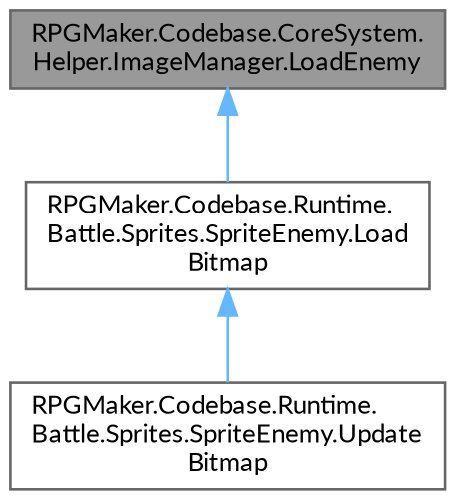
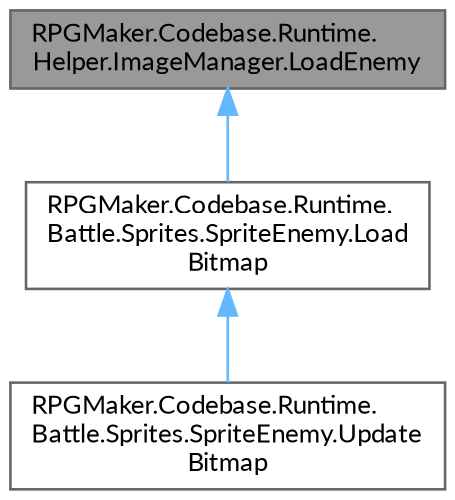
node "RPGMaker.Codebase.CoreSystem. Helper.ImageManager.LoadEnemy": label "RPGMaker.Codebase.CoreSystem. Helper.ImageManager.LoadEnemy" -> "RPGMaker.Codebase.Runtime. Helper.ImageManager.LoadEnemy"
